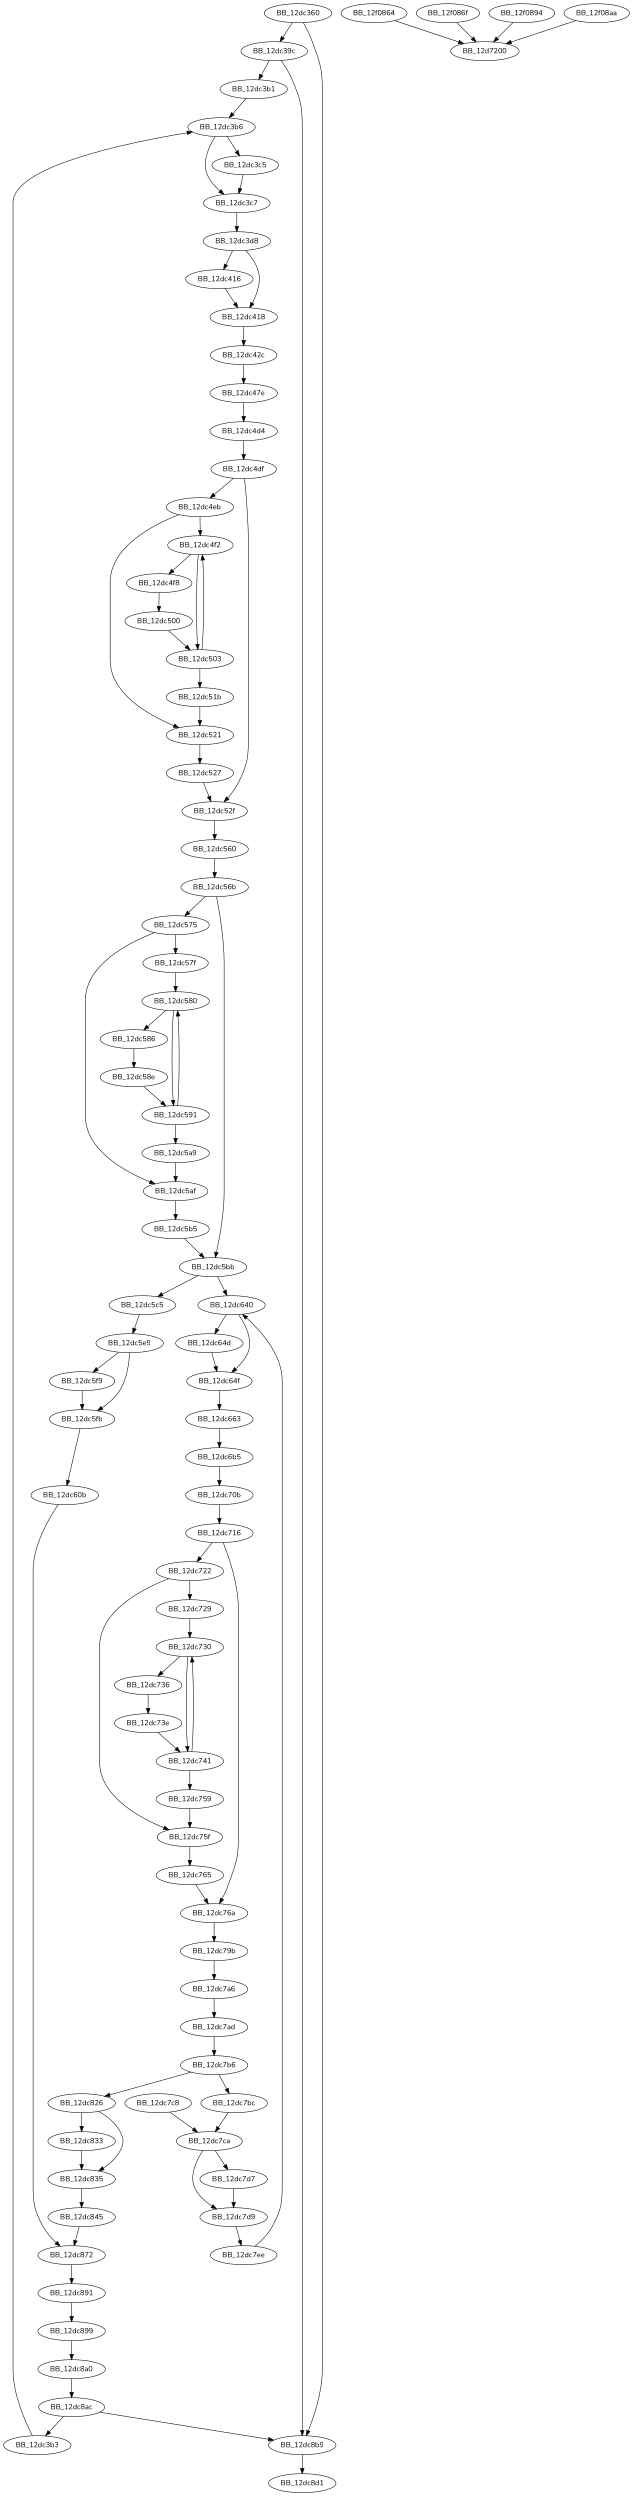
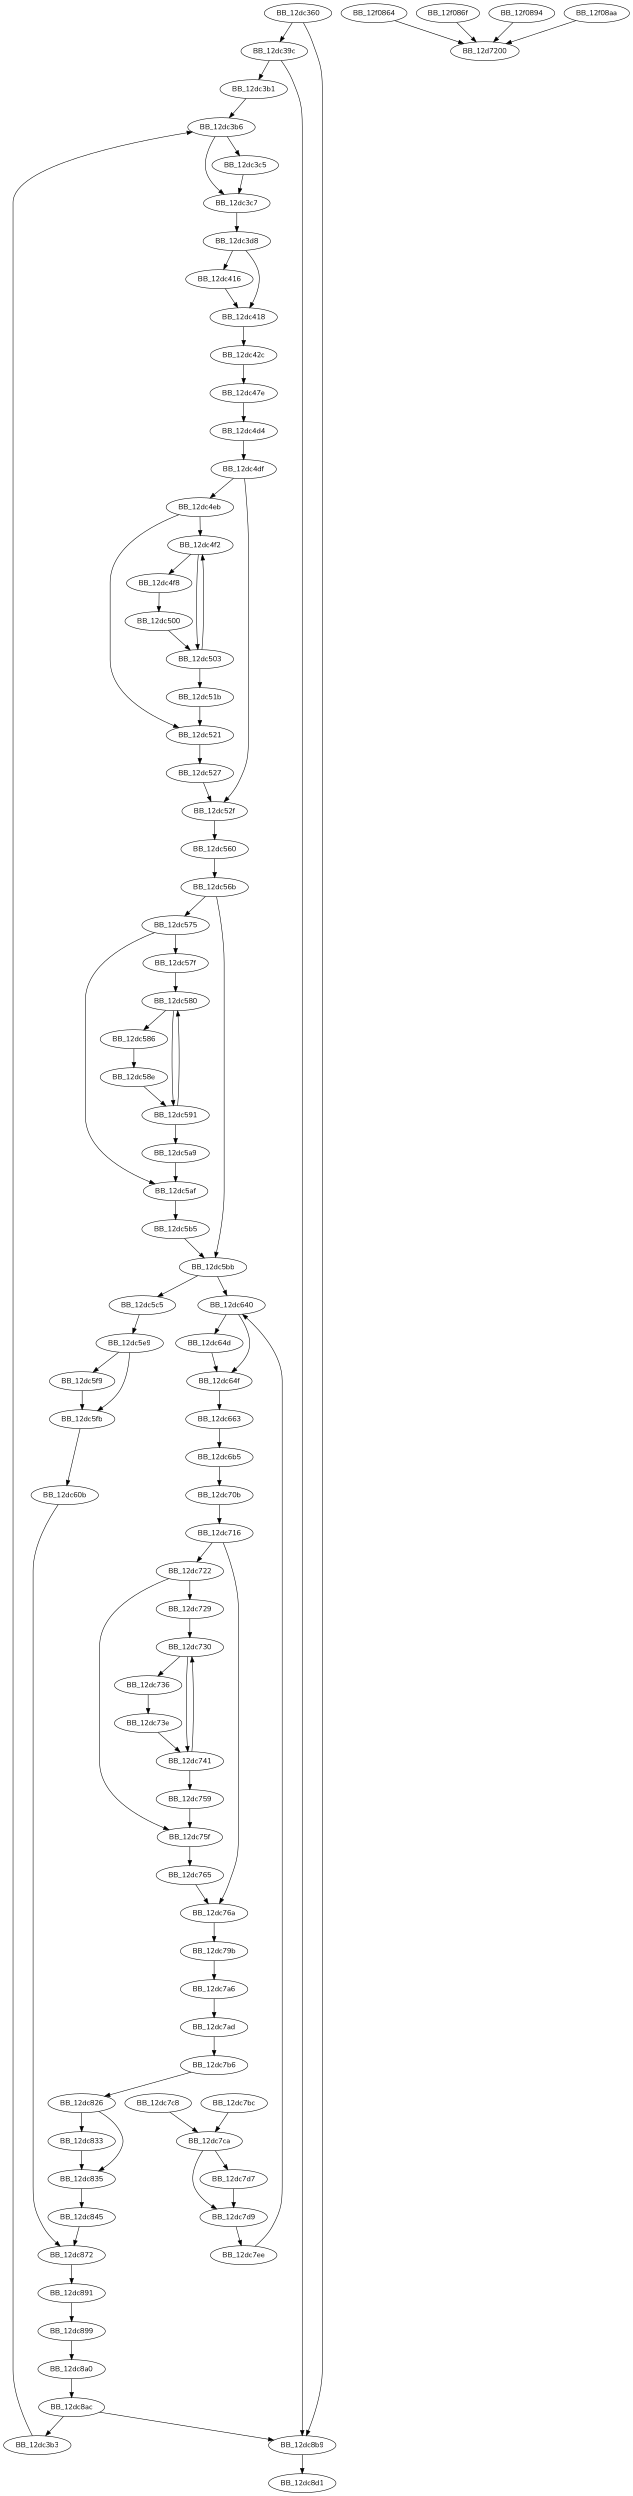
edge "BB_12dc7b6" -> "BB_12dc7bc": removed
